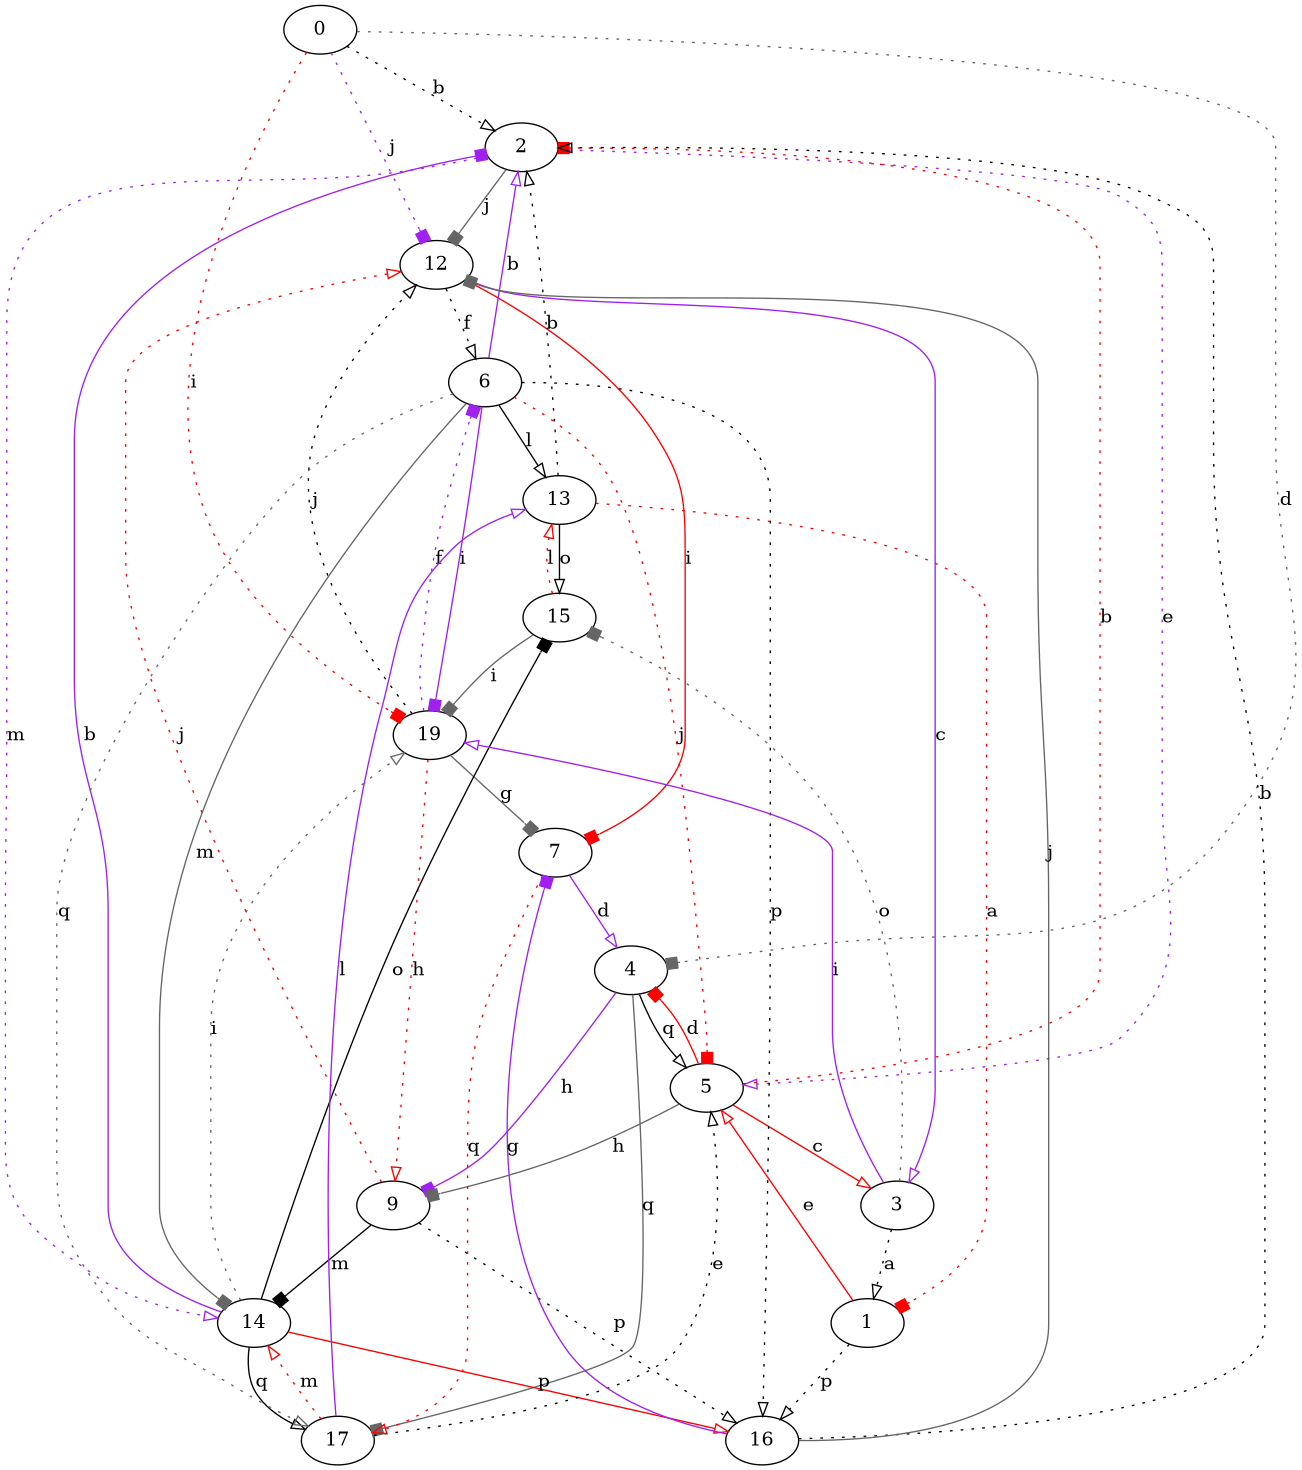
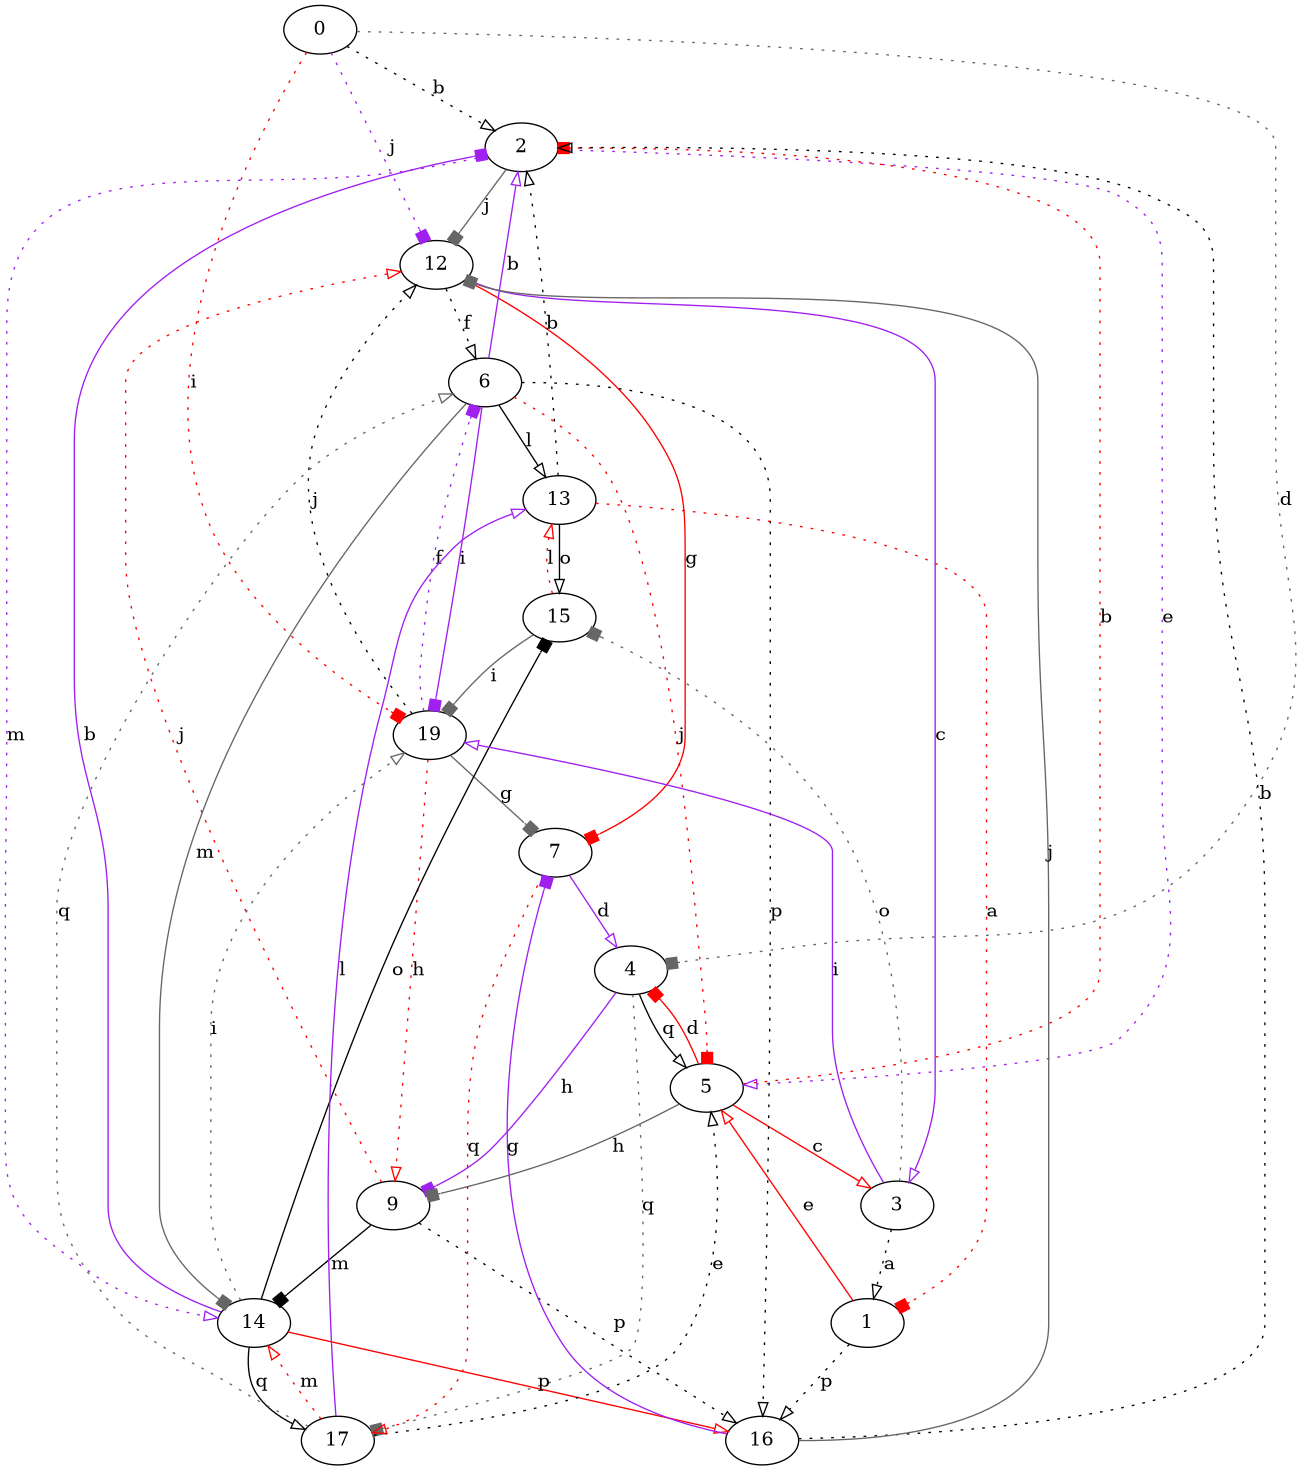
edge "12" -> "7": label "i" -> "g"
edge "6" -> "17": reversed
edge "4" -> "17": style solid -> dotted
